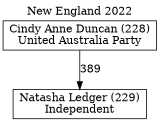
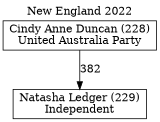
edge "Cindy Anne Duncan (228) United Australia Party" -> "Natasha Ledger (229) Independent": label "389" -> "382"
